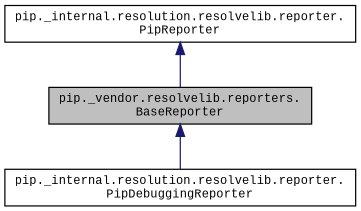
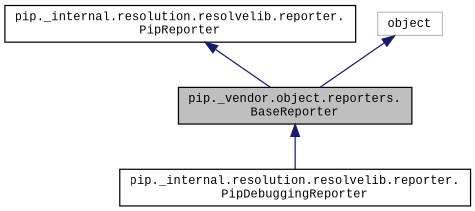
node "object": added
node "pip._vendor.resolvelib.reporters. BaseReporter": label "pip._vendor.resolvelib.reporters. BaseReporter" -> "pip._vendor.object.reporters. BaseReporter"
